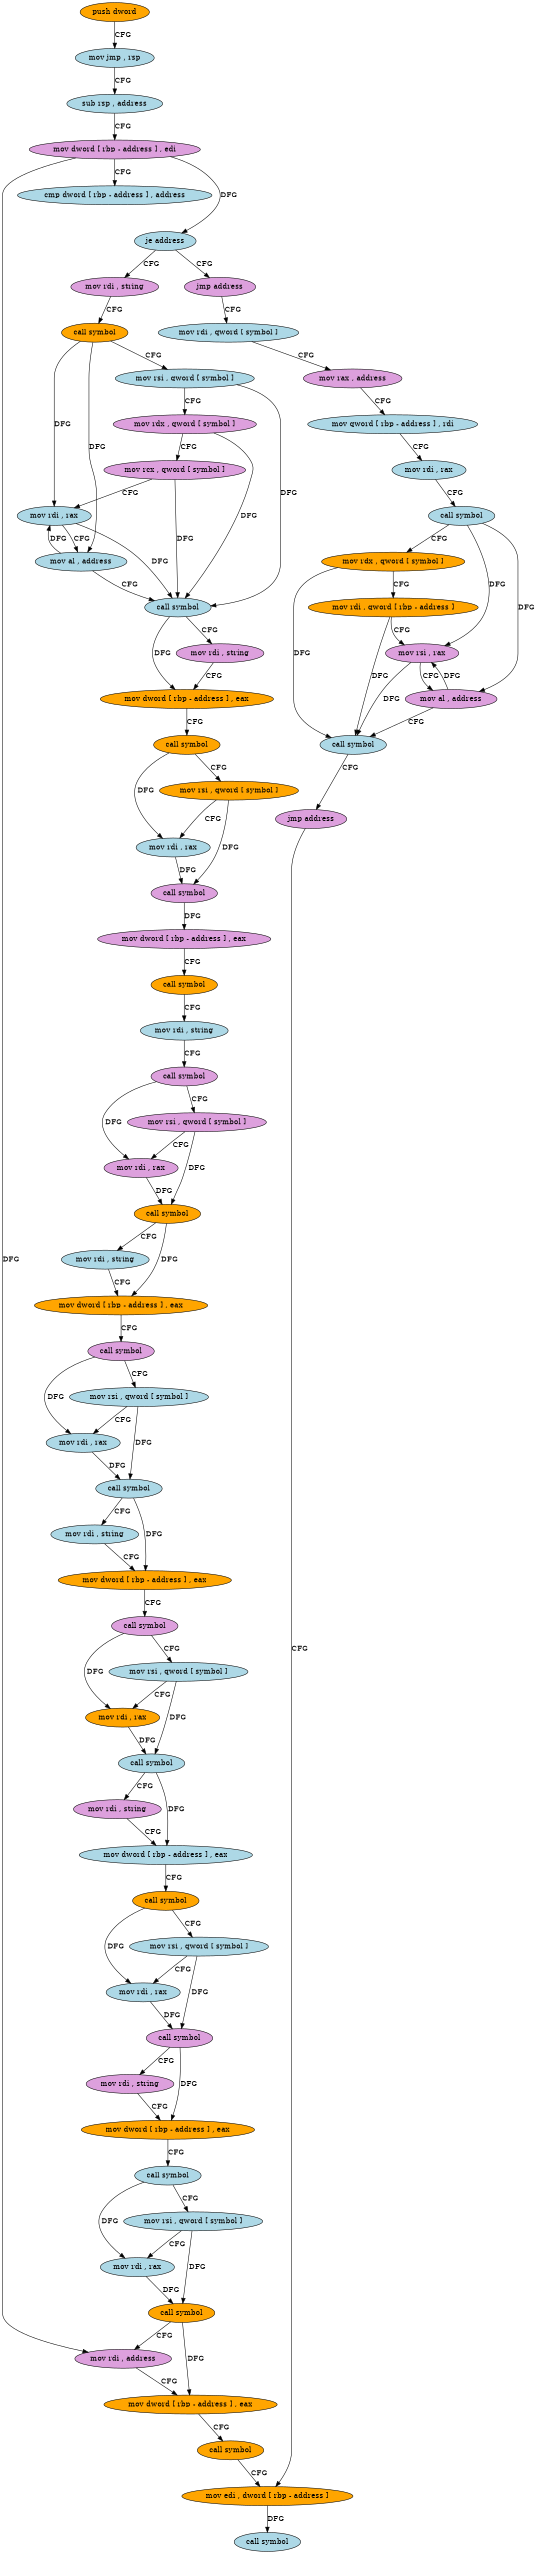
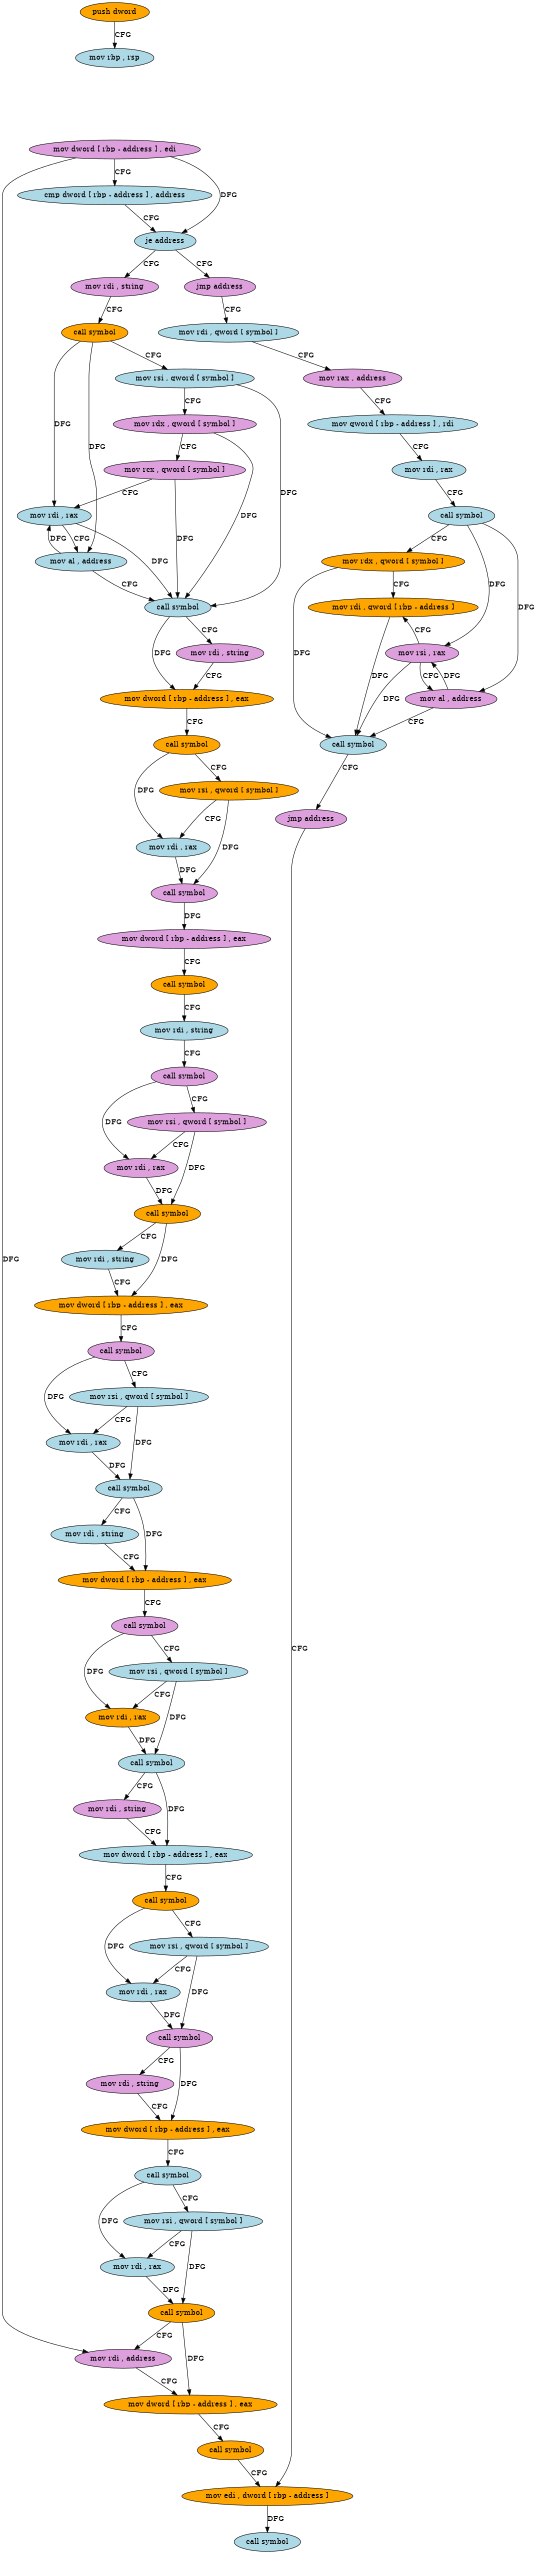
node "mov jmp , rsp": label "mov jmp , rsp" -> "mov rbp , rsp"
node "sub rsp , address": removed
edge "cmp dword [ rbp - address ] , address" -> "je address": added, label "CFG"
edge "mov rdi , qword [ rbp - address ]" -> "mov rsi , rax": reversed
